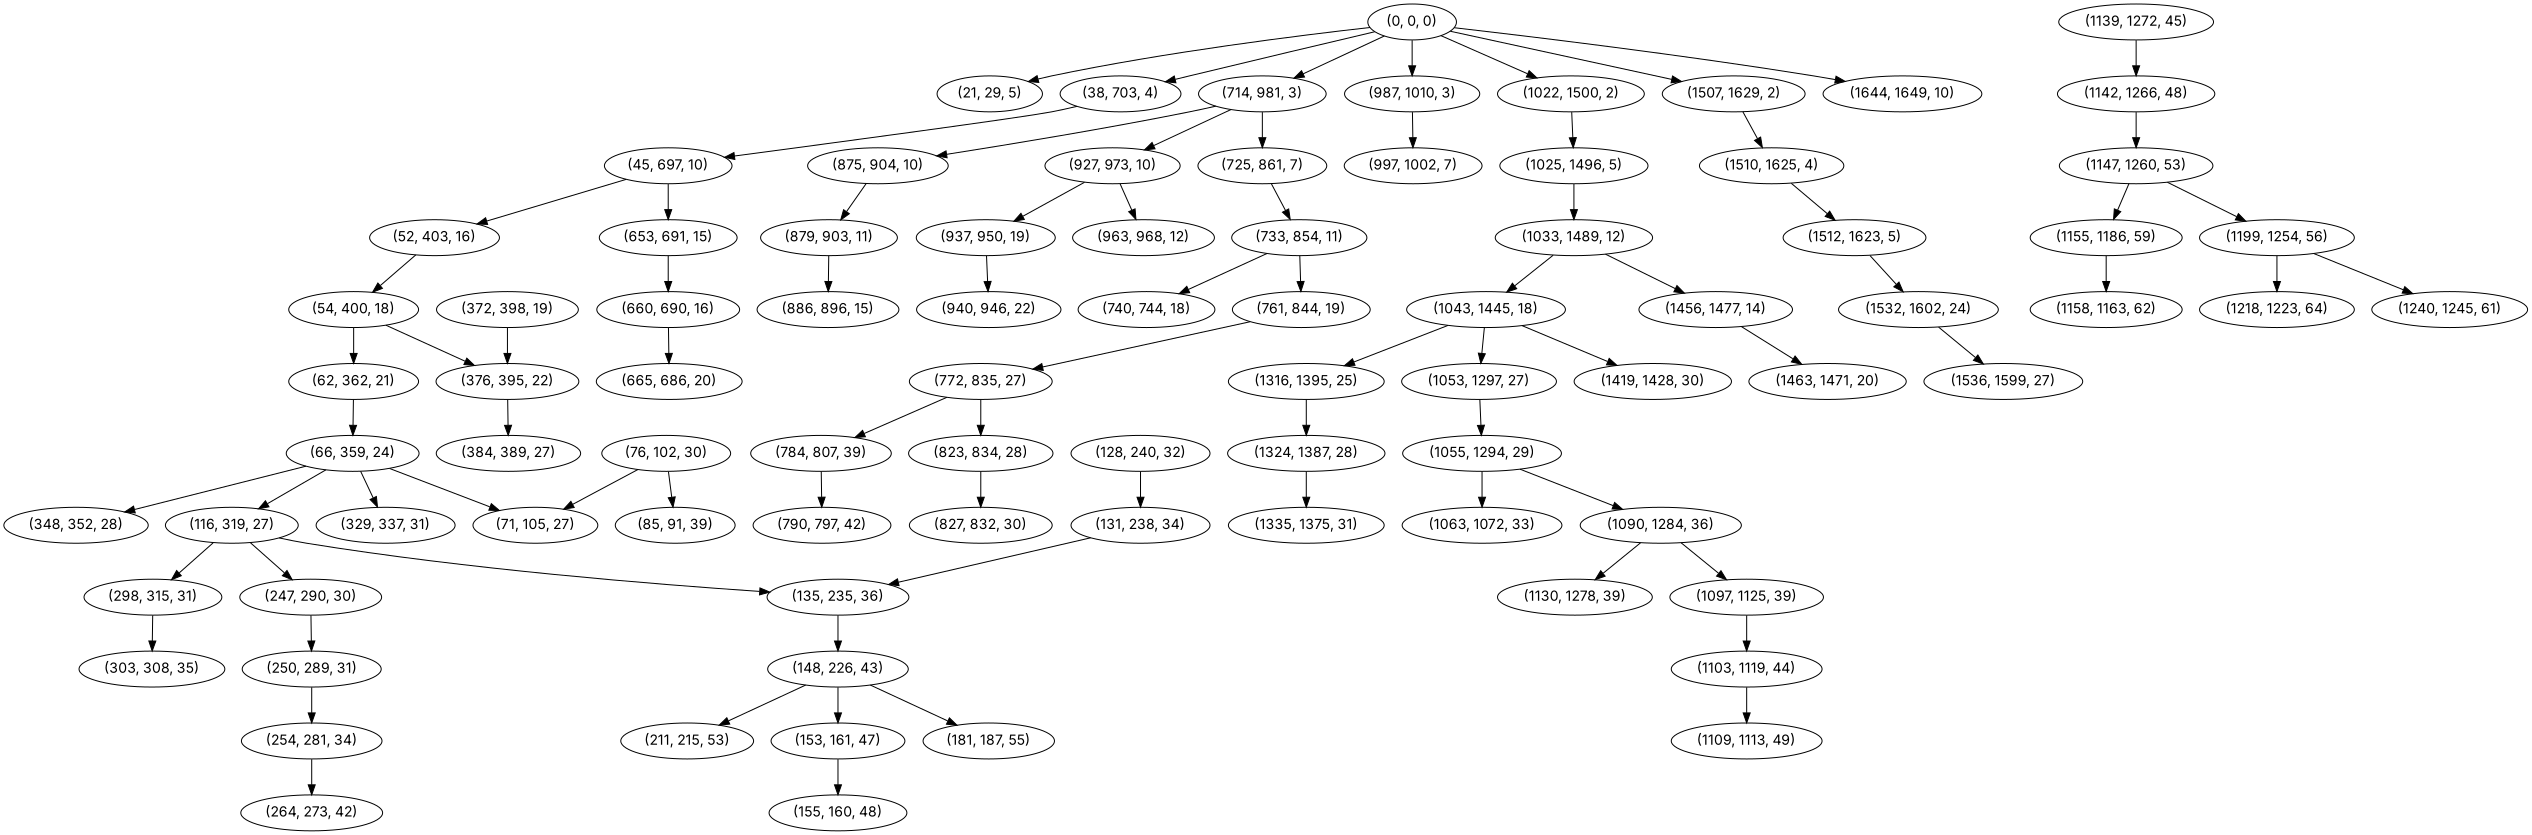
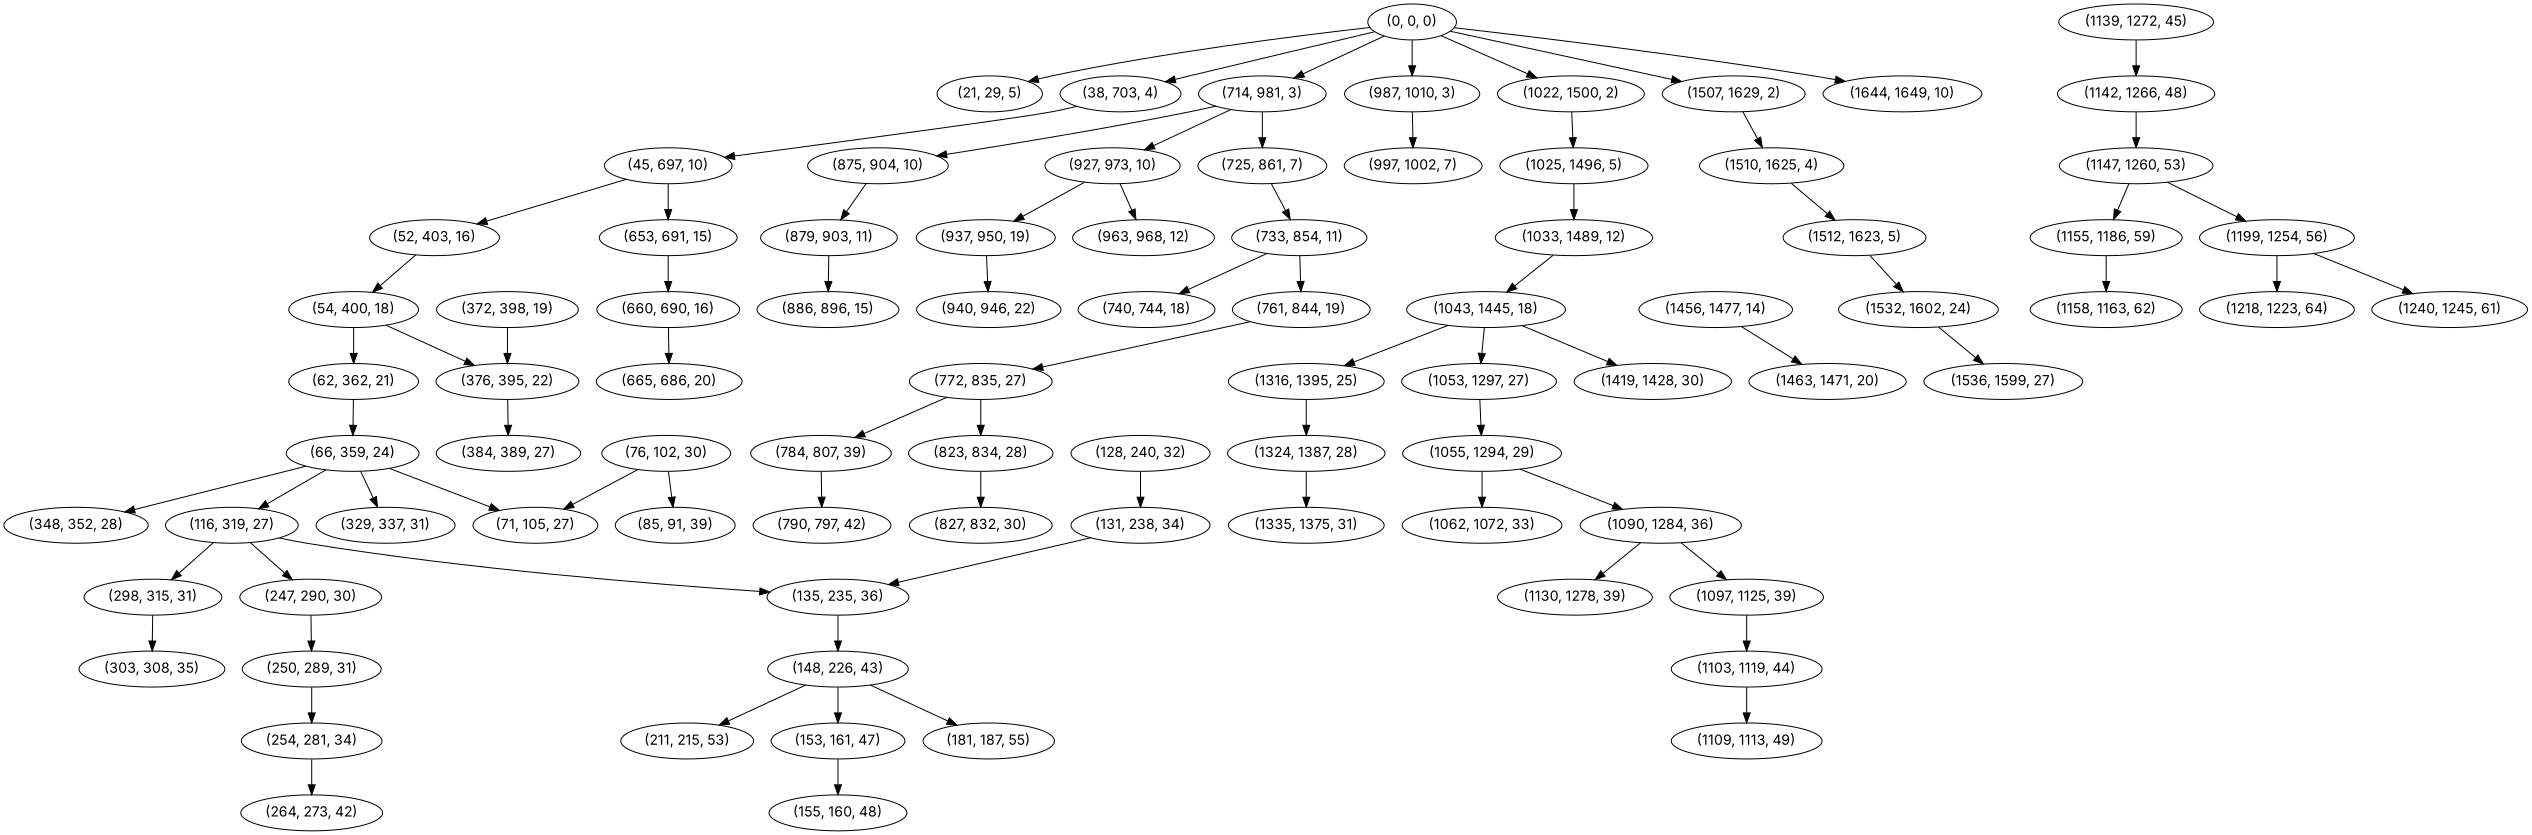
edge "(1033, 1489, 12)" -> "(1456, 1477, 14)": removed
node "(1063, 1072, 33)": label "(1063, 1072, 33)" -> "(1062, 1072, 33)"
